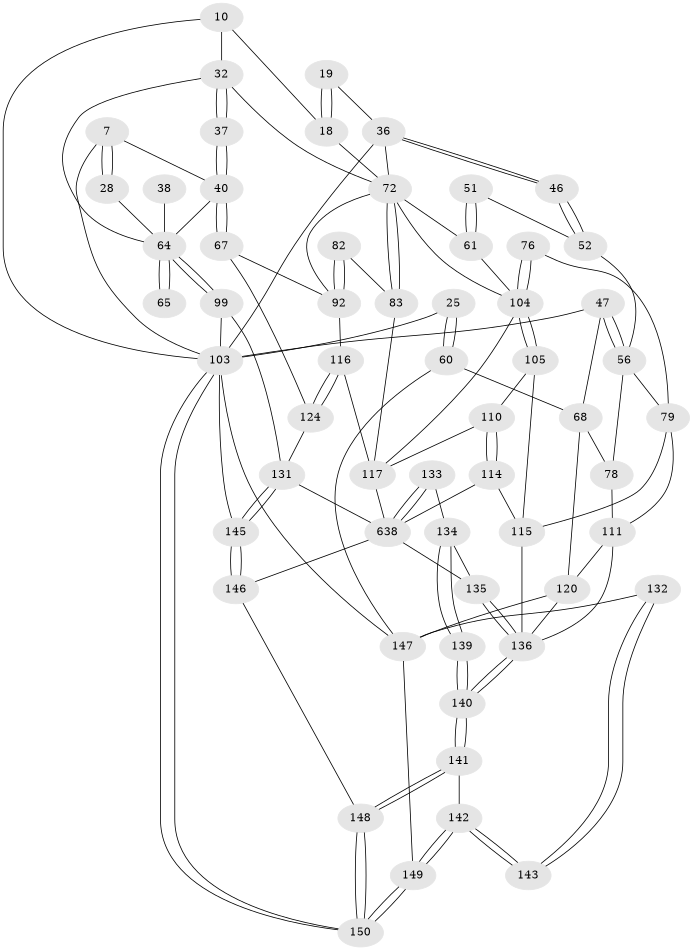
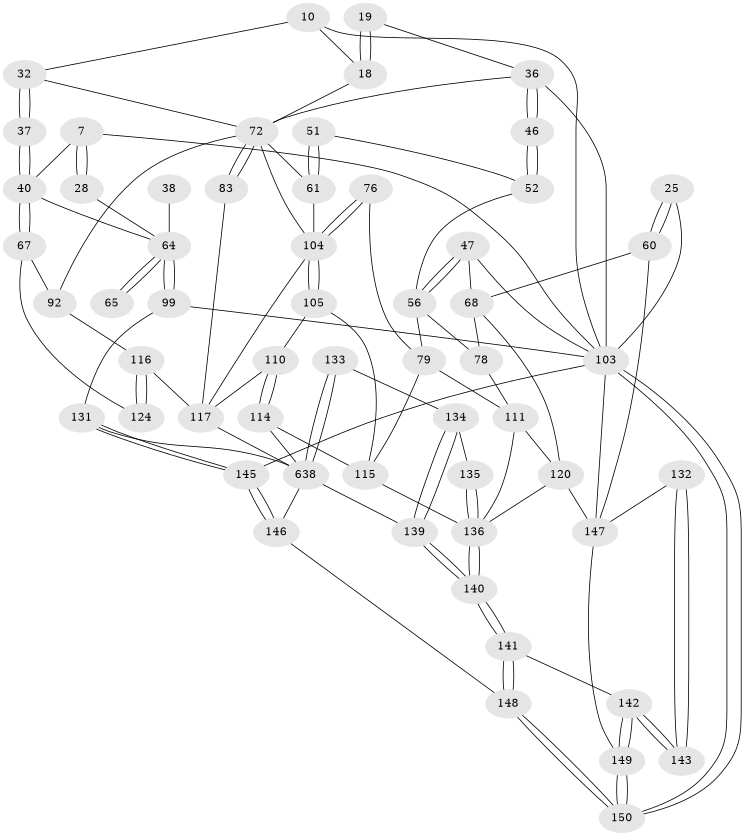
edge "32" -- "64": removed
node "82": removed
edge "124" -- "131": removed
edge "638" -- "135": now "638" -- "139"
